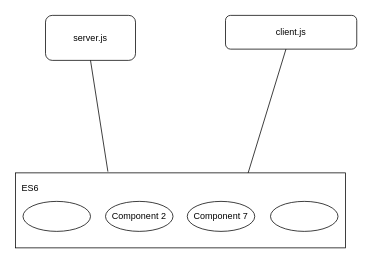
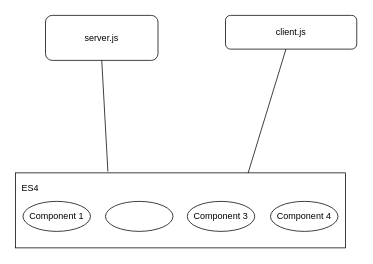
node "server.js": size 90x45 -> 113x45
node "ES6": label "ES6" -> "ES4"
node "Component 1": added
node "Component 2": removed
node "Component 7": label "Component 7" -> "Component 3"
node "Component 4": added
